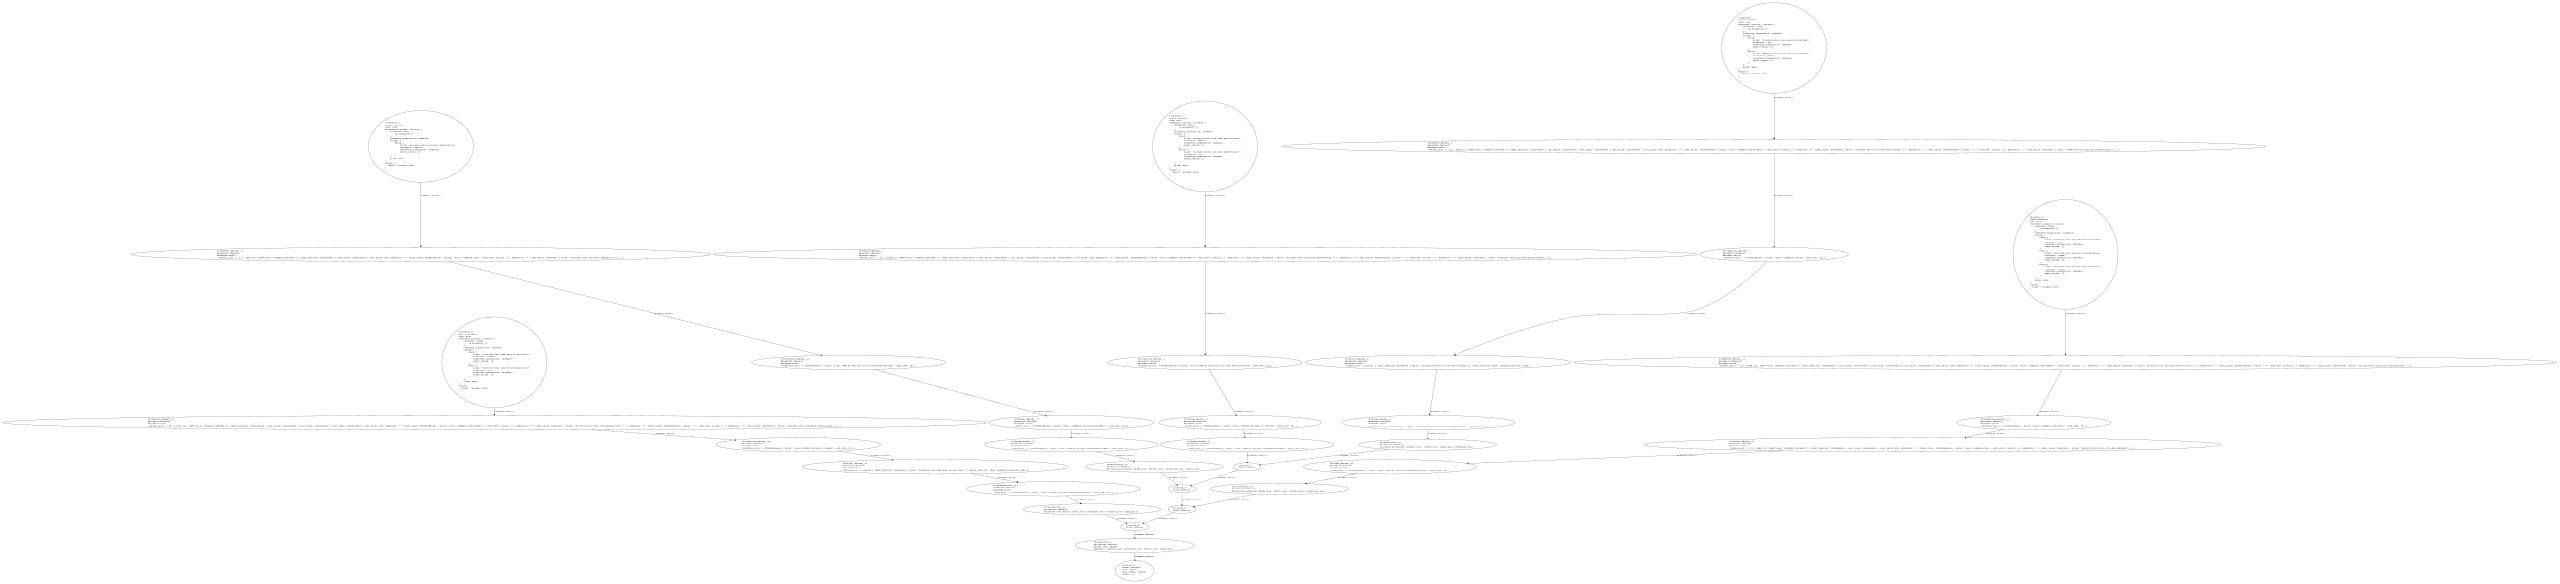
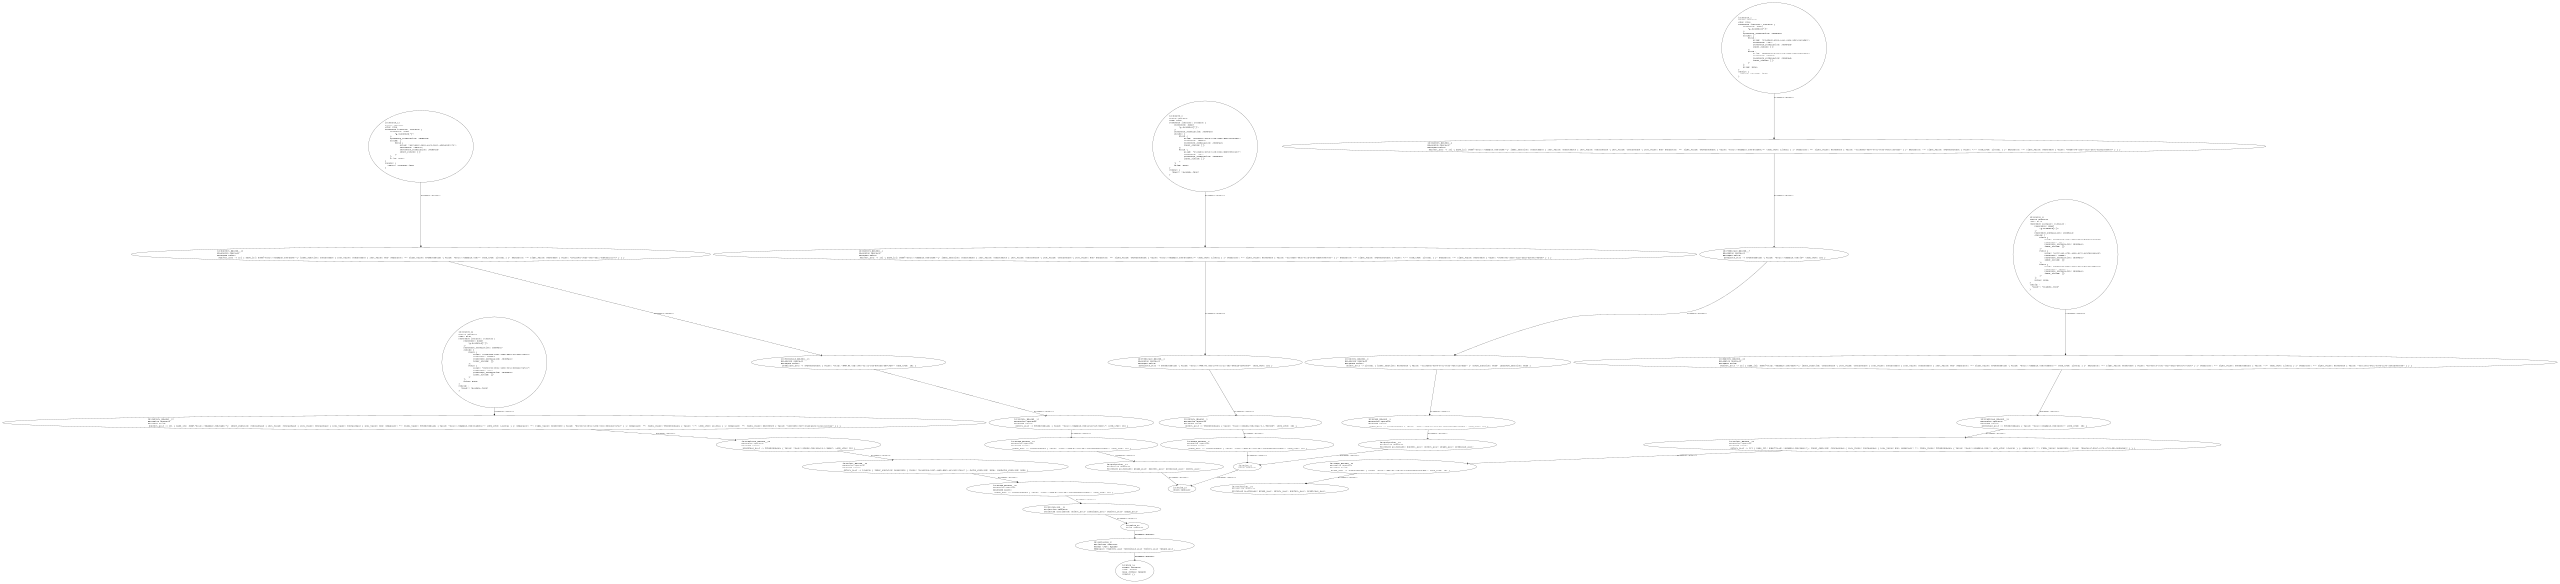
node "id:Union_25 Union Operator": removed
